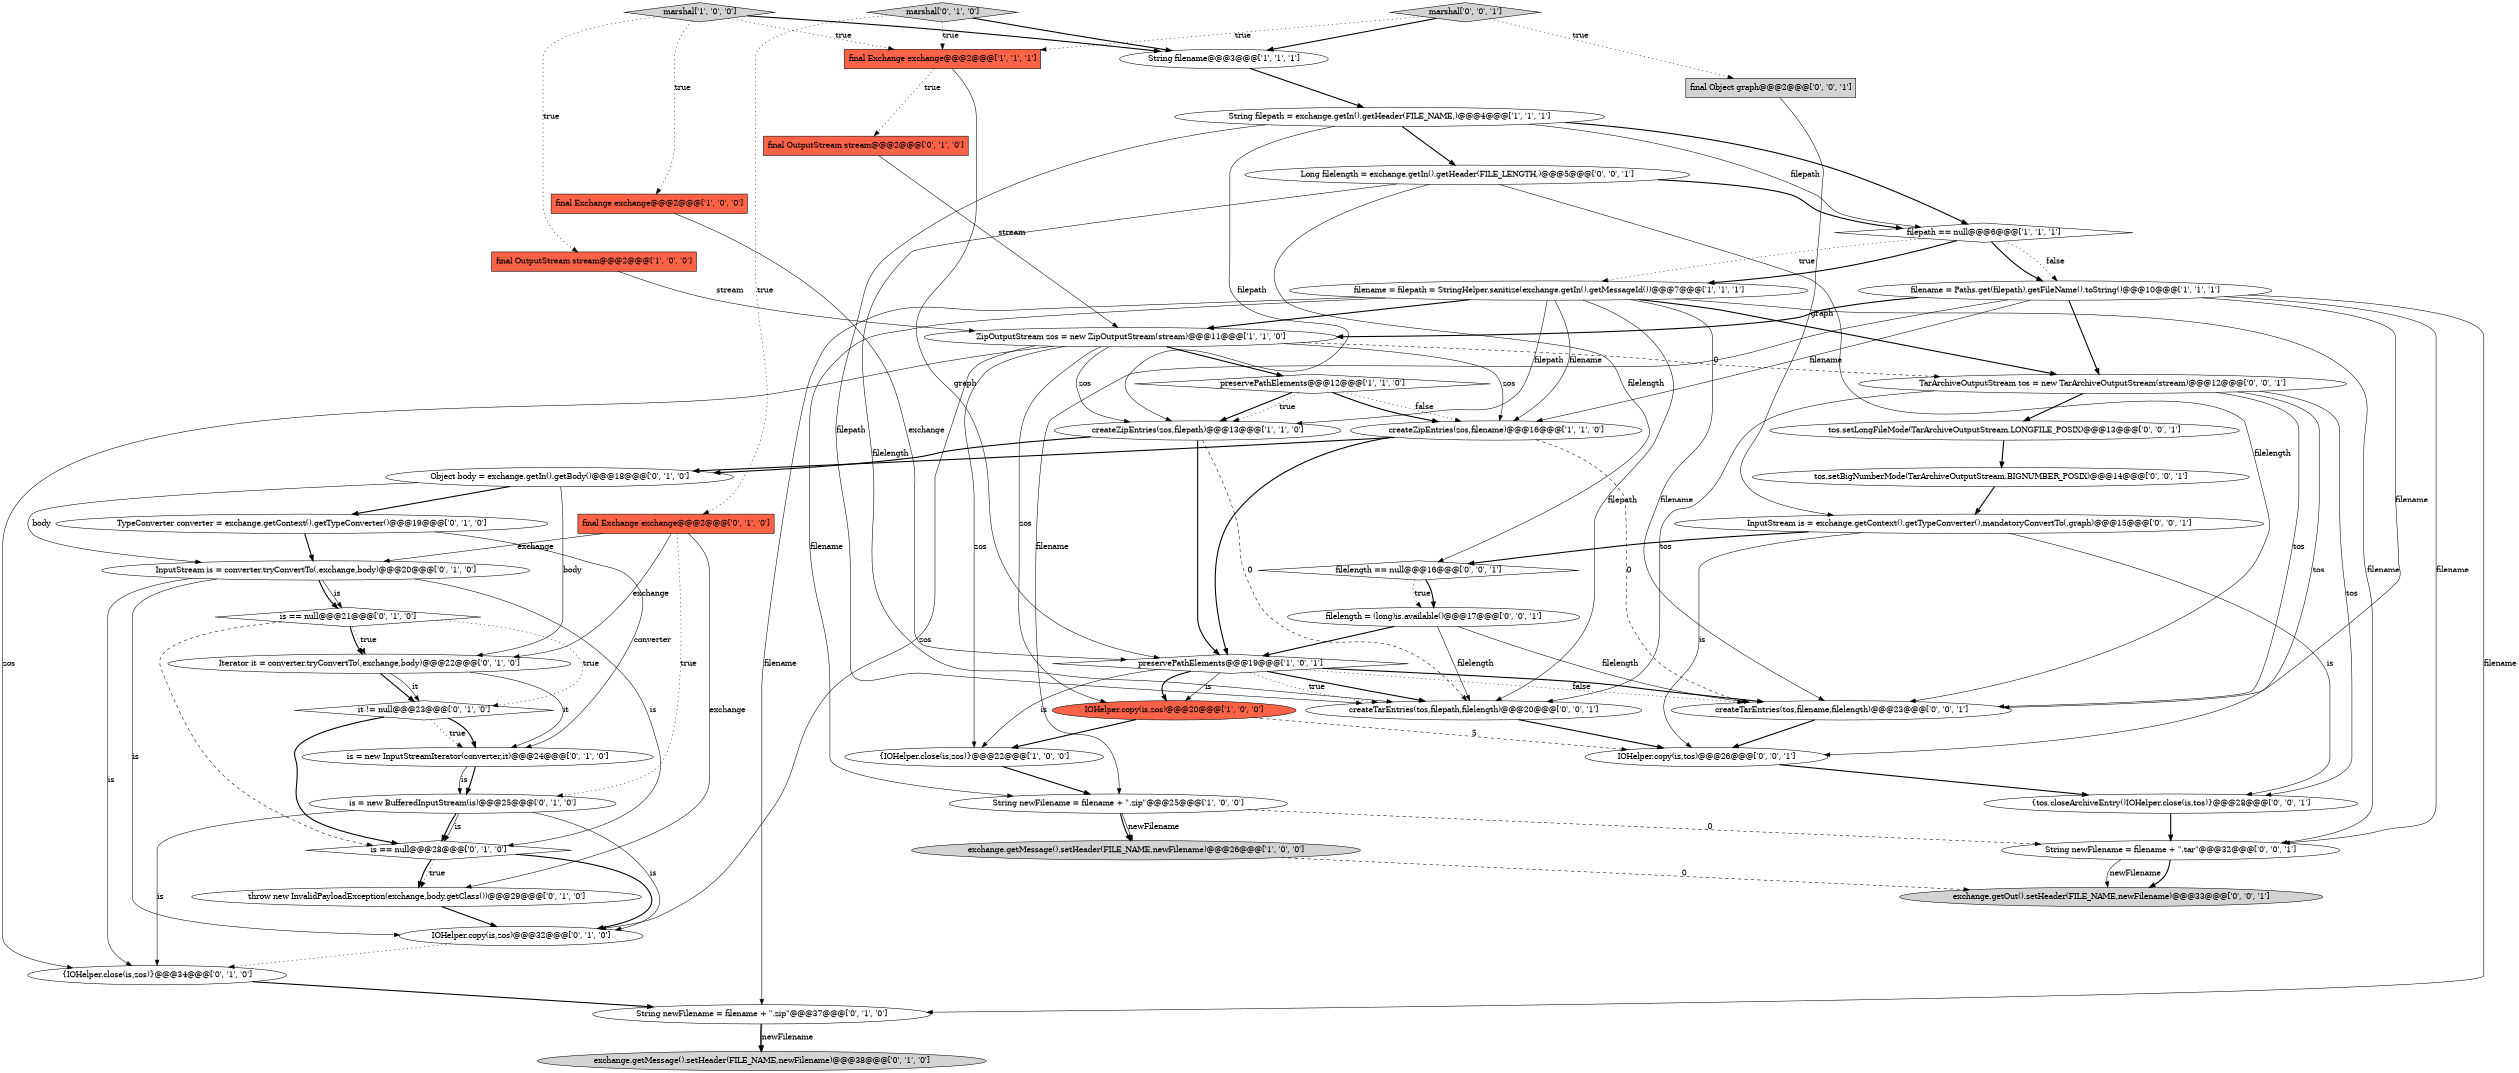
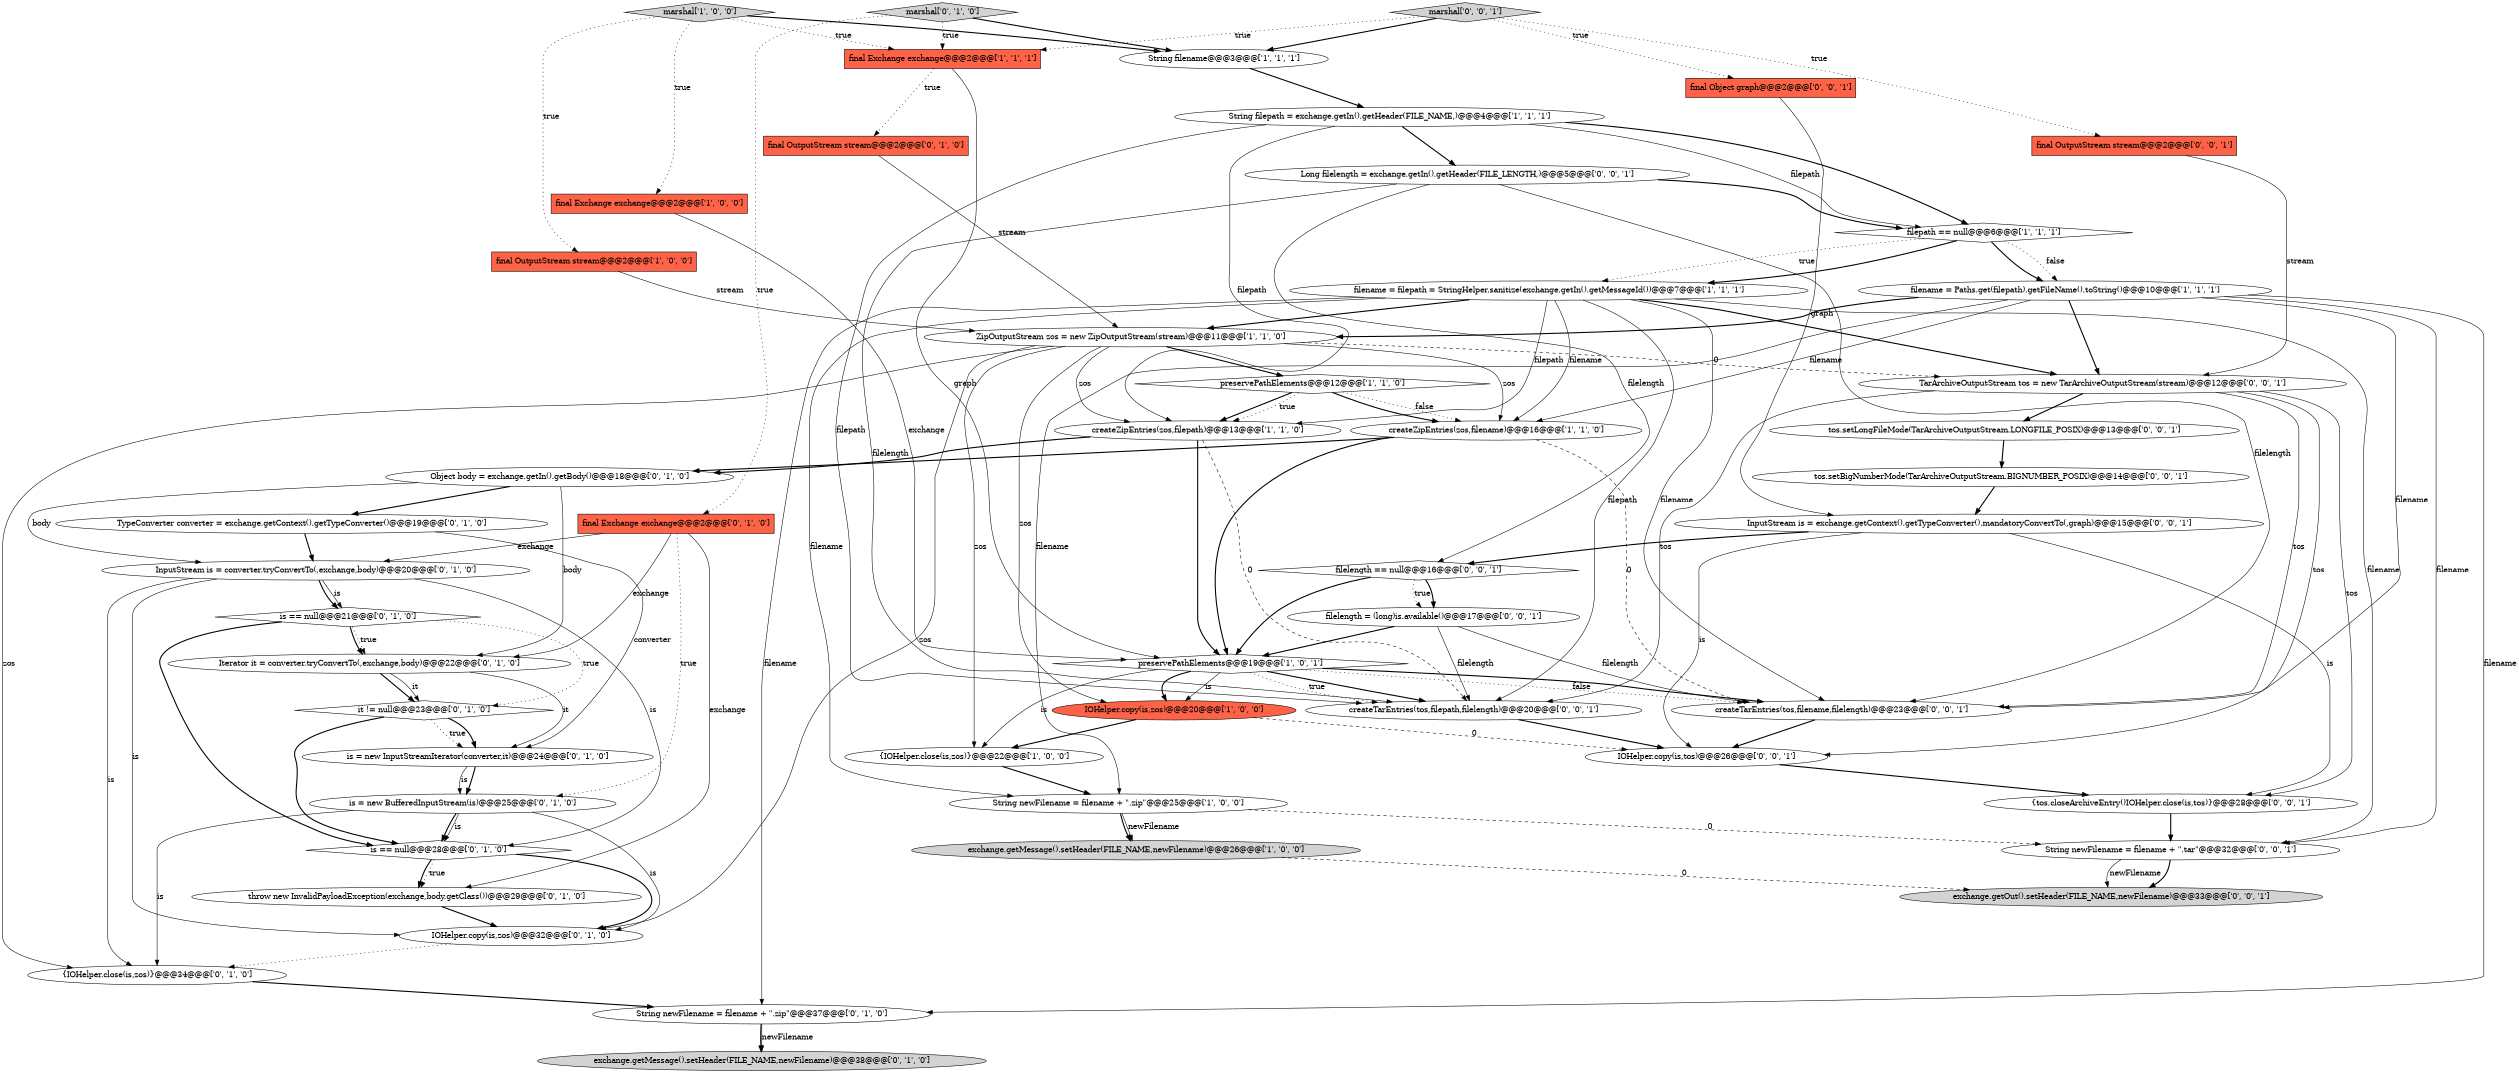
node "final Object graph@@@2@@@['0', '0', '1']": fillcolor lightgray -> tomato
node "final OutputStream stream@@@2@@@['0', '0', '1']": added
edge "filelength == null@@@16@@@['0', '0', '1']" -> "preservePathElements@@@19@@@['1', '0', '1']": added
edge "IOHelper.copy(is,zos)@@@20@@@['1', '0', '0']" -> "IOHelper.copy(is,tos)@@@26@@@['0', '0', '1']": label "5" -> "0"
edge "is == null@@@21@@@['0', '1', '0']" -> "is == null@@@28@@@['0', '1', '0']": style dashed -> bold
